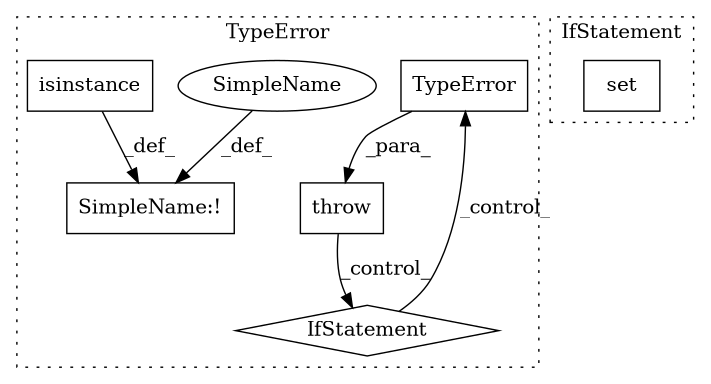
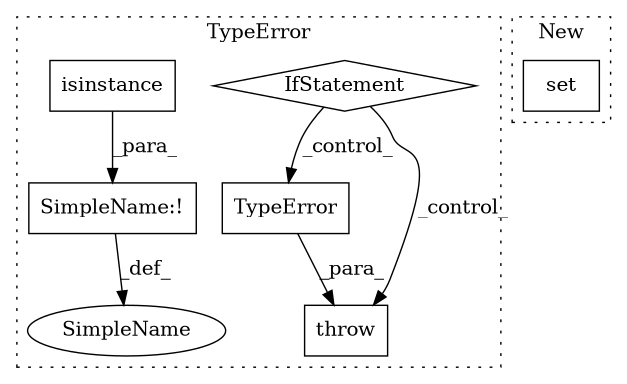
cluster "IfStatement": label "IfStatement" -> "New"
edge "SimpleName" -> "SimpleName:!": reversed
edge "isinstance" -> "SimpleName:!": label "_def_" -> "_para_"
edge "throw" -> "IfStatement": reversed
